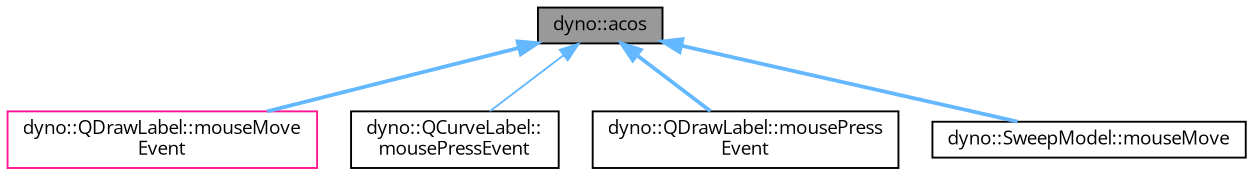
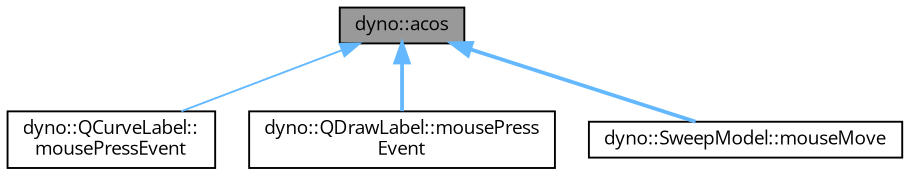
node "dyno::QDrawLabel::mouseMove Event": removed
